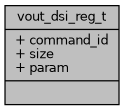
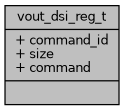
node "vout_dsi_reg_t": text "+ param" -> "+ command"
